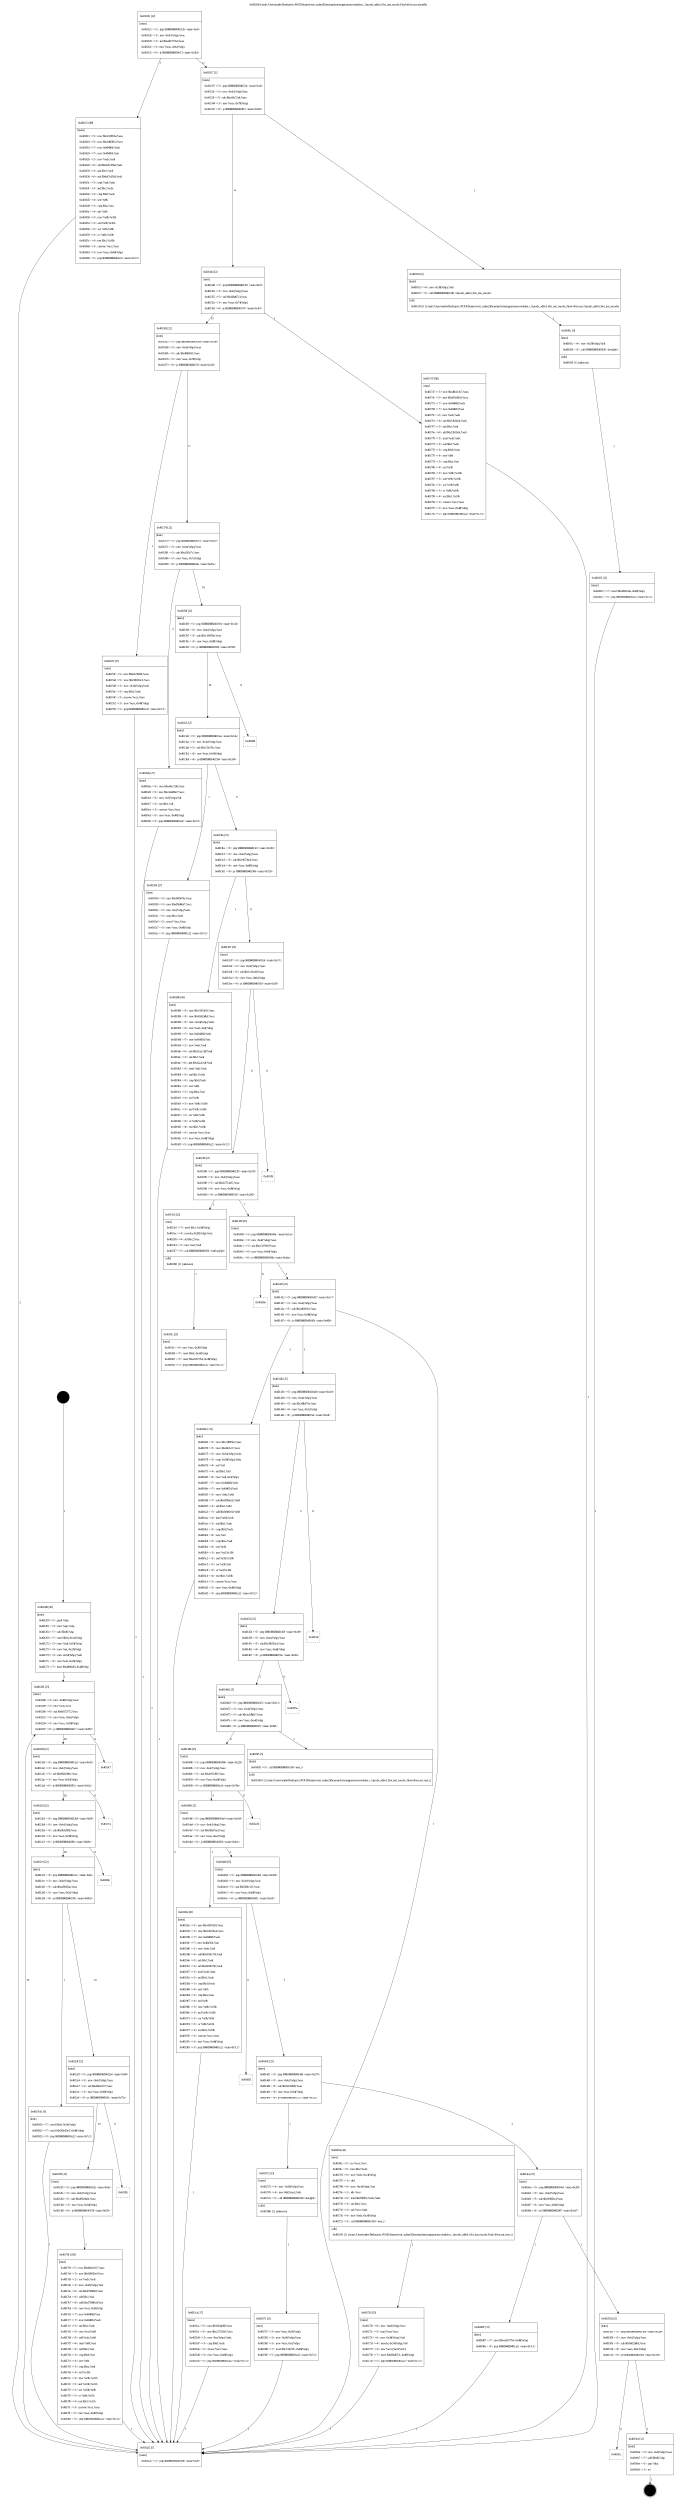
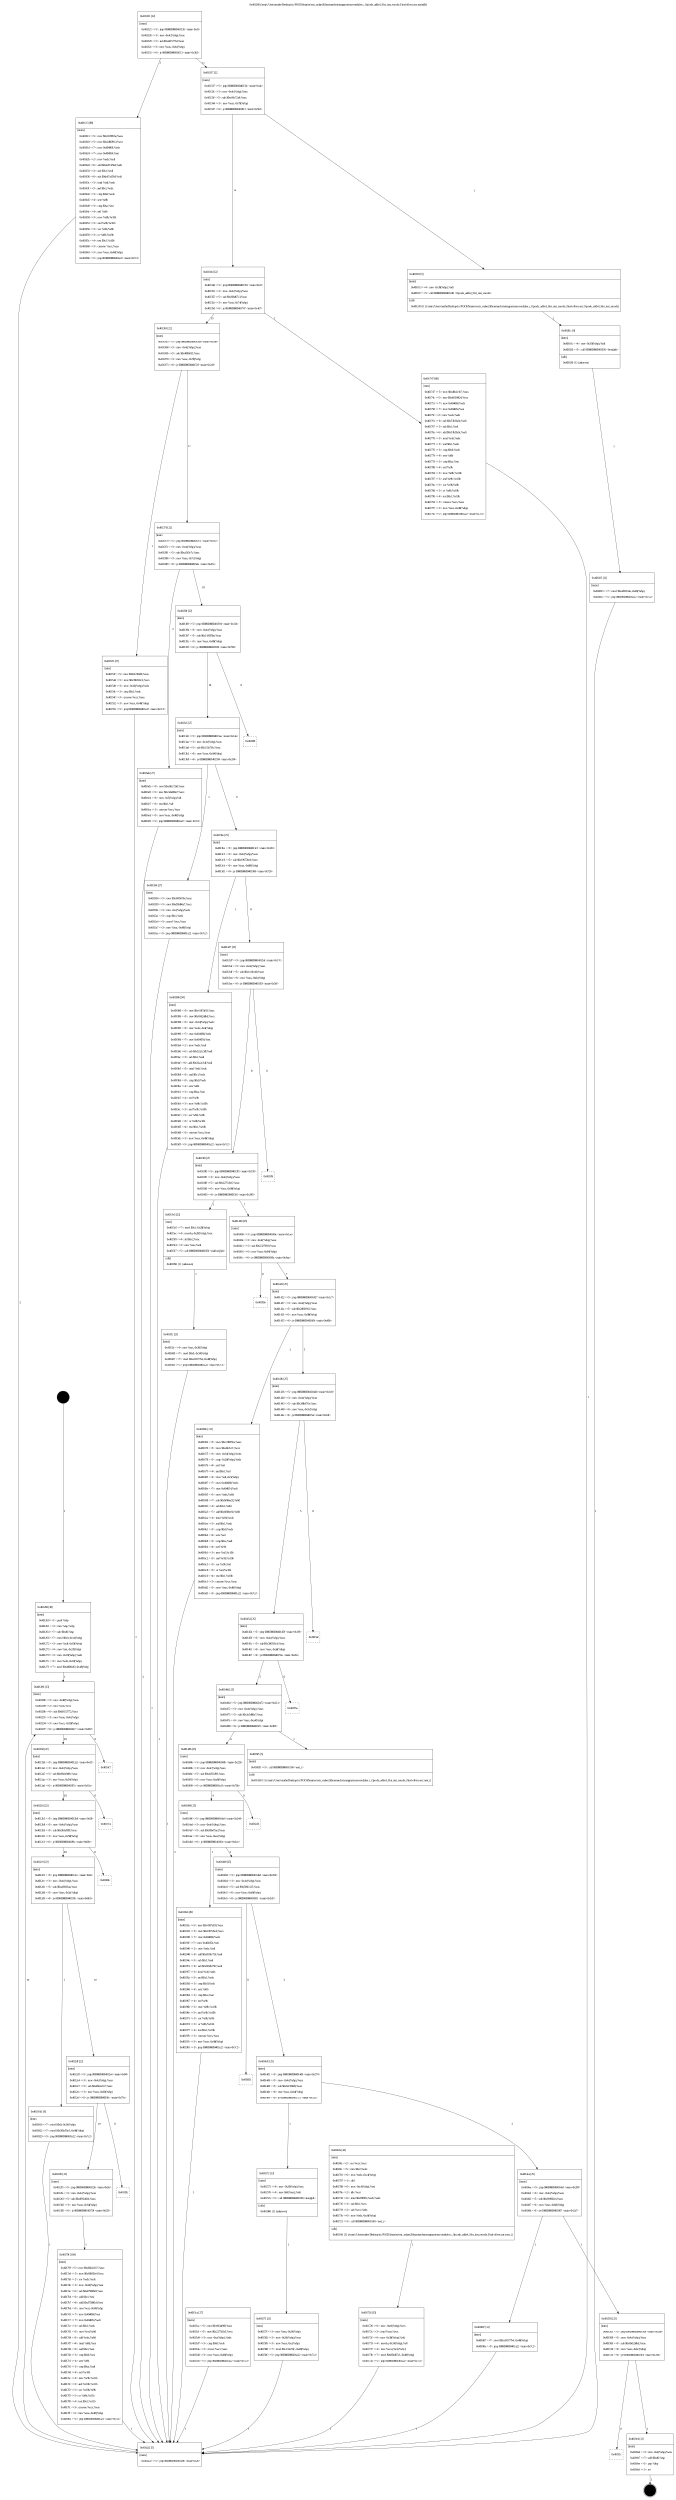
edge "0x401422 [25]" -> "0x401a22 [5]": now "0x4015fc [23]" -> "0x401a22 [5]"
